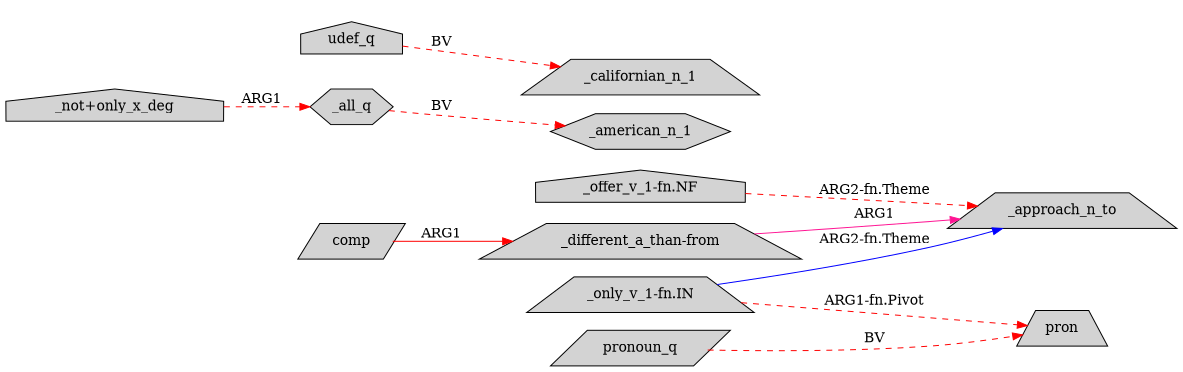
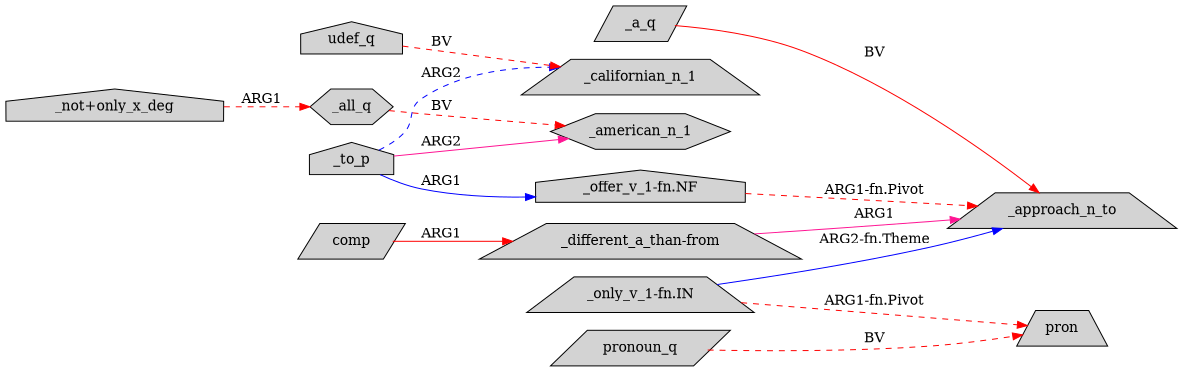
node "_a_q": added
node "_to_p": added
edge "_offer_v_1-fn.NF" -> "_approach_n_to": label "ARG2-fn.Theme" -> "ARG1-fn.Pivot"
